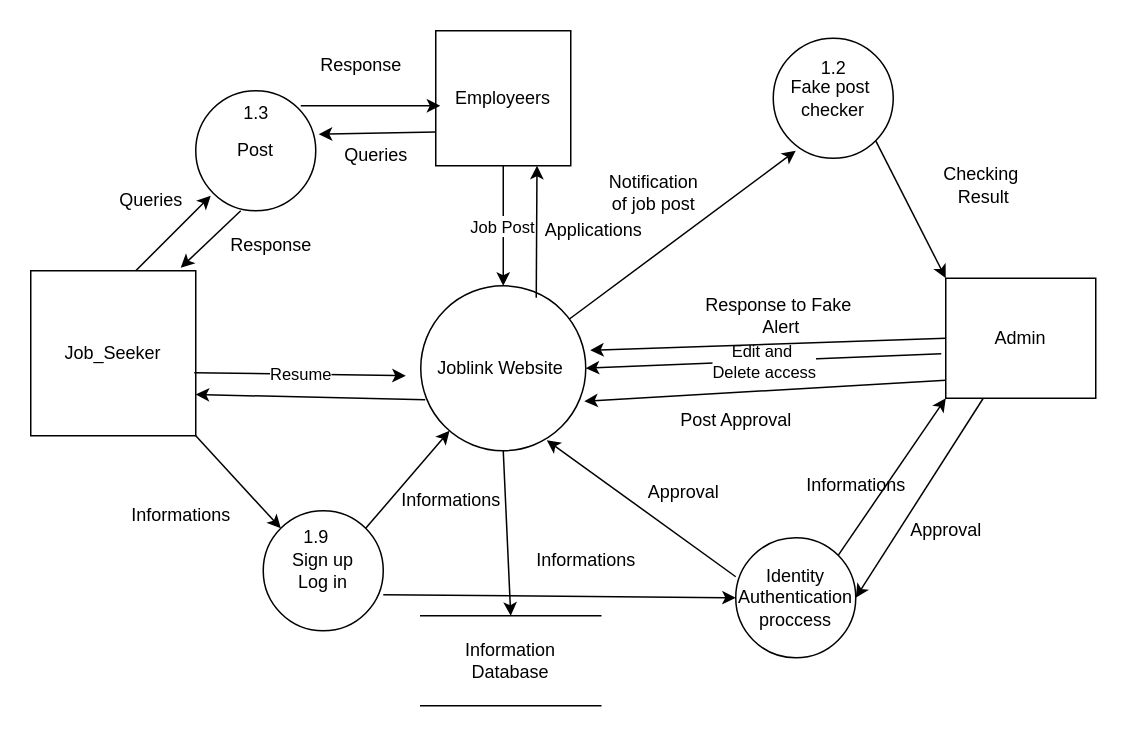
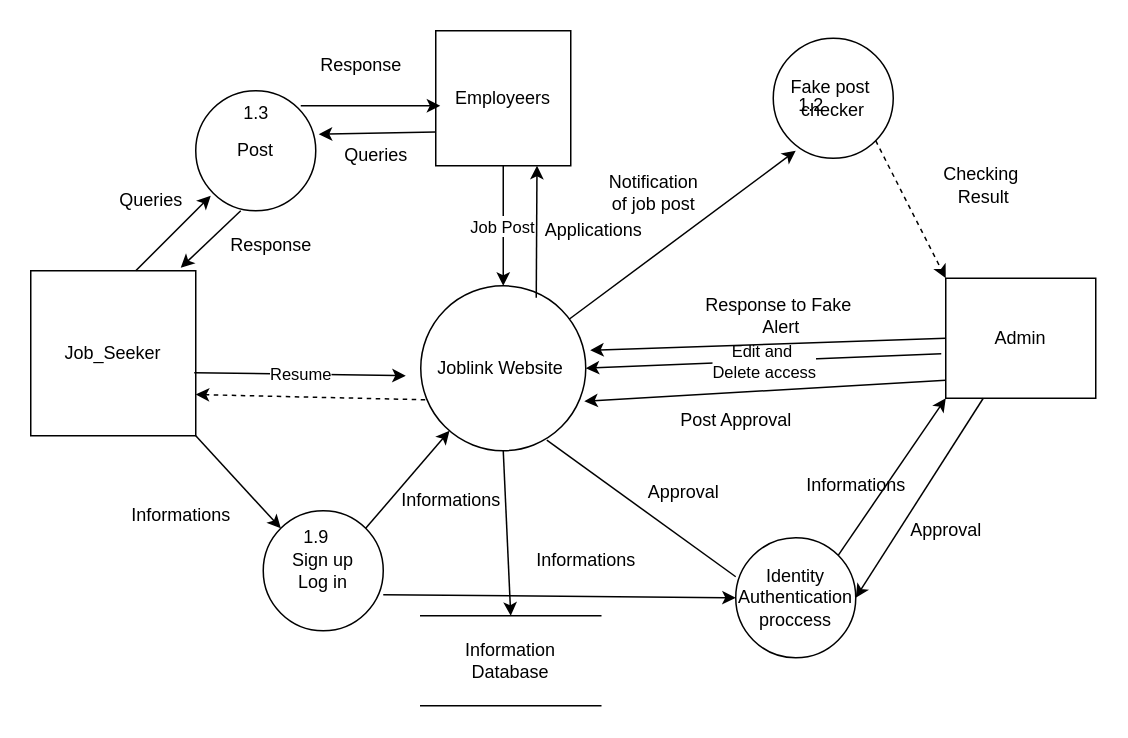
node "1.2": moved (833, 68) -> (811, 106)
edge "Fake post checker" -> "Admin": style solid -> dashed
edge "Joblink Website" -> "Job_Seeker": style solid -> dashed
edge "Identity Authentication proccess" -> "Joblink Website": arrowhead classic -> none
